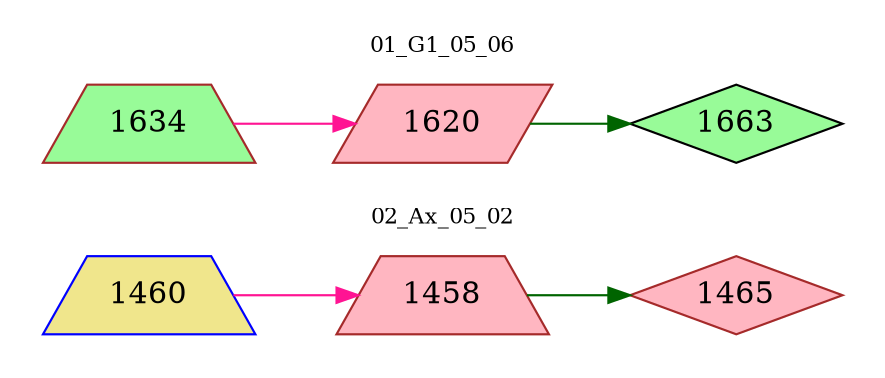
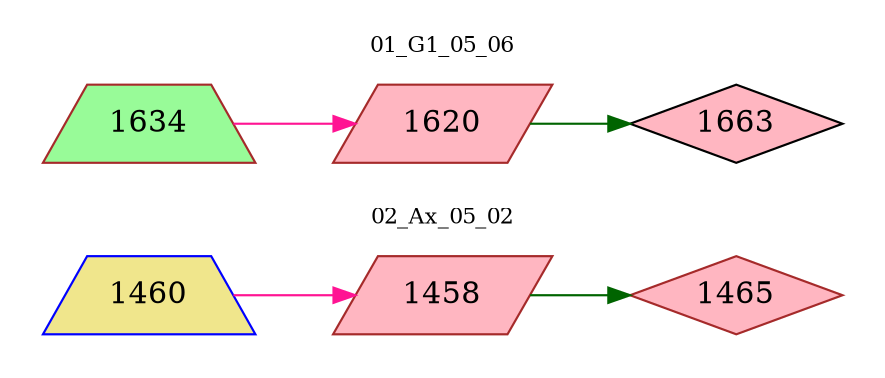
node "1663": fillcolor palegreen -> lightpink
node "1458": shape trapezium -> parallelogram
